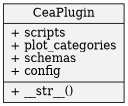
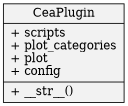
node "CeaPlugin": text "+ schemas" -> "+ plot"
